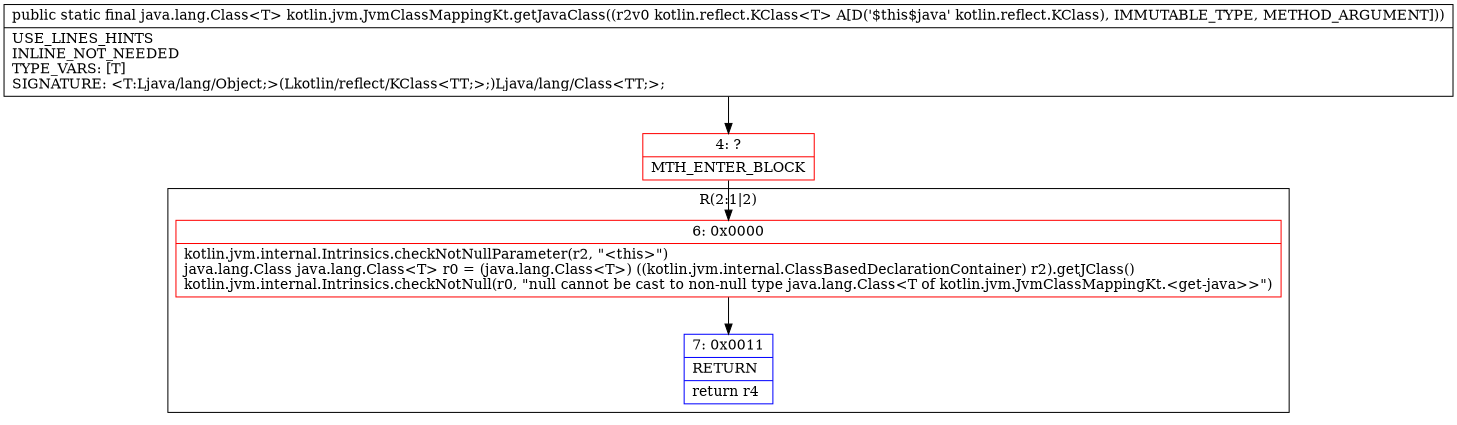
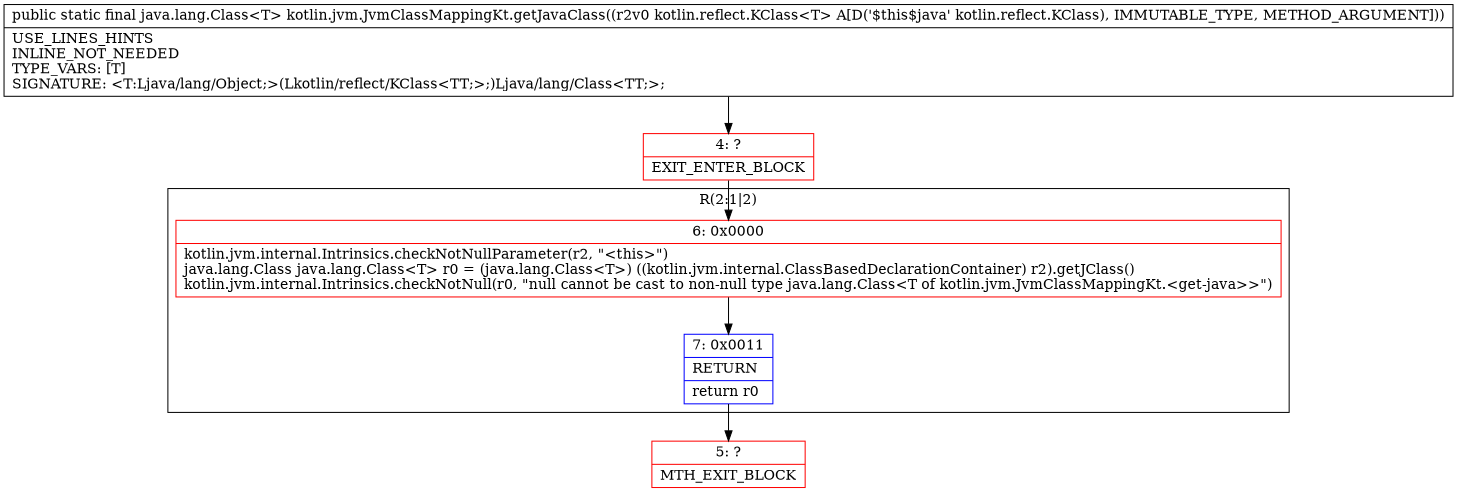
node "4: ?": text "MTH_ENTER_BLOCK" -> "EXIT_ENTER_BLOCK"
node "7: 0x0011": text "return r4" -> "return r0"
node "5: ?": added
